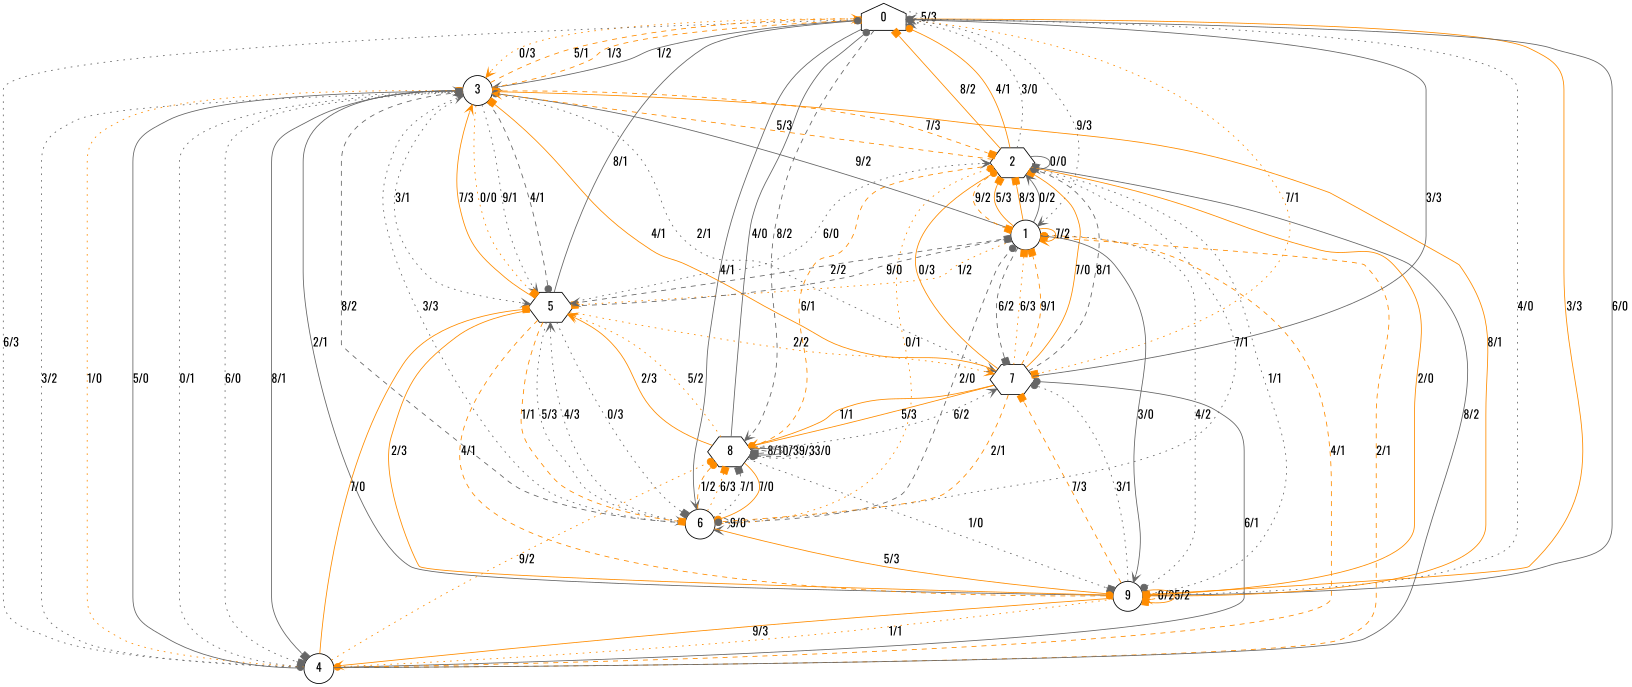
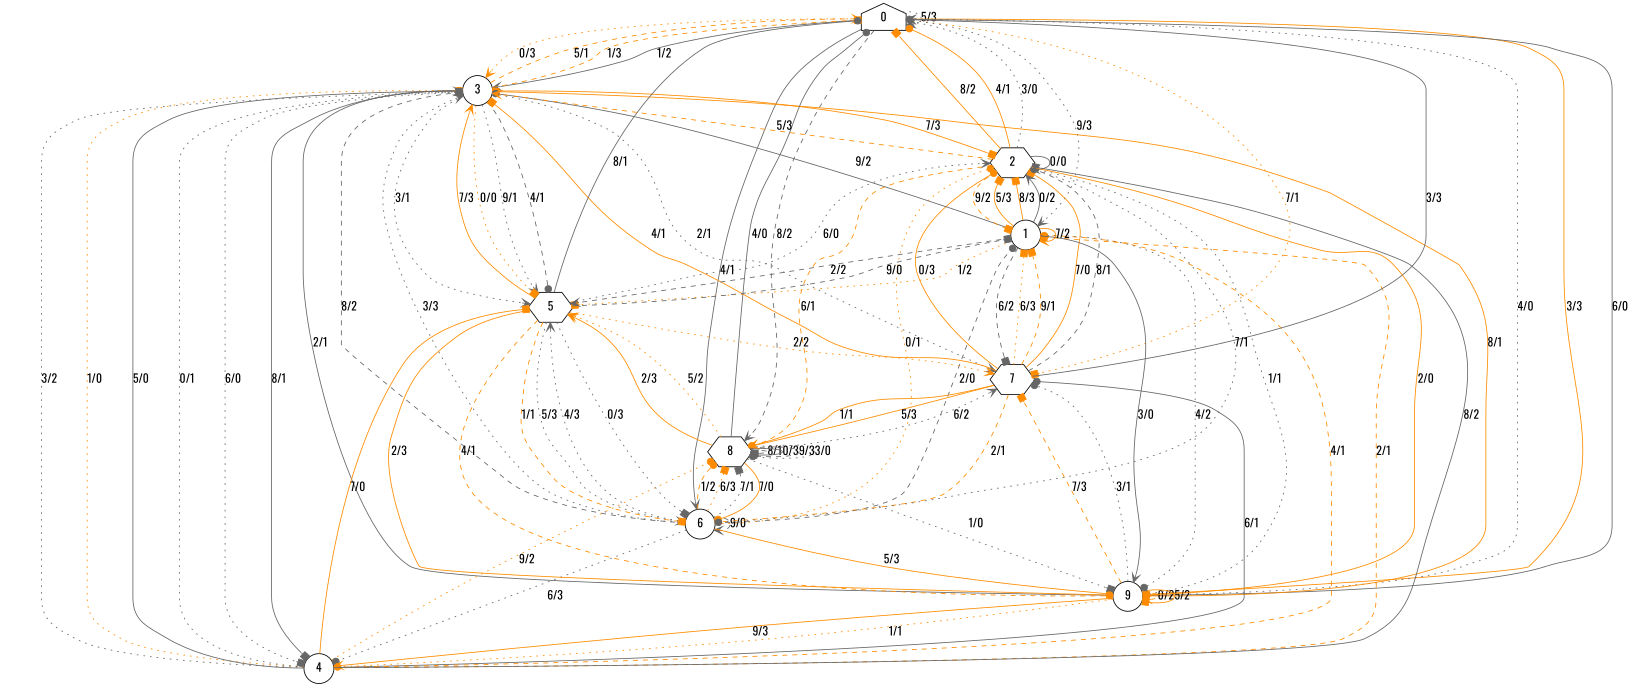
edge "0" -> "4": now "6" -> "4"
edge "3" -> "2": style dashed -> solid
